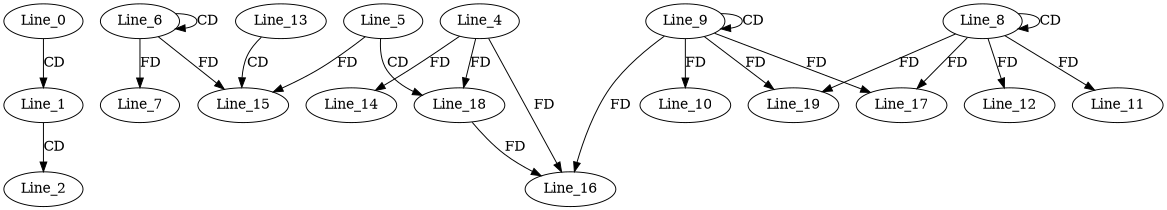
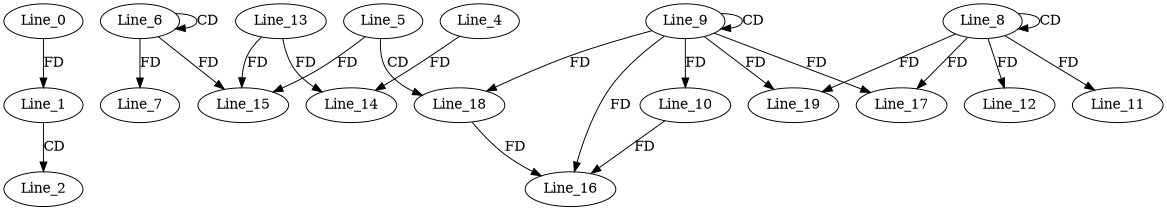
edge "Line_4" -> "Line_18": now "Line_9" -> "Line_18"
edge "Line_0" -> "Line_1": label "CD" -> "FD"
edge "Line_13" -> "Line_15": label "CD" -> "FD"
edge "Line_13" -> "Line_14": added, label "FD"
edge "Line_4" -> "Line_16": now "Line_10" -> "Line_16"
